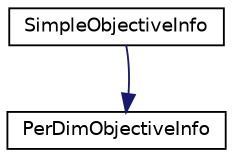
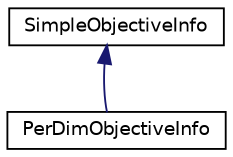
edge "SimpleObjectiveInfo" -> "PerDimObjectiveInfo": reversed
